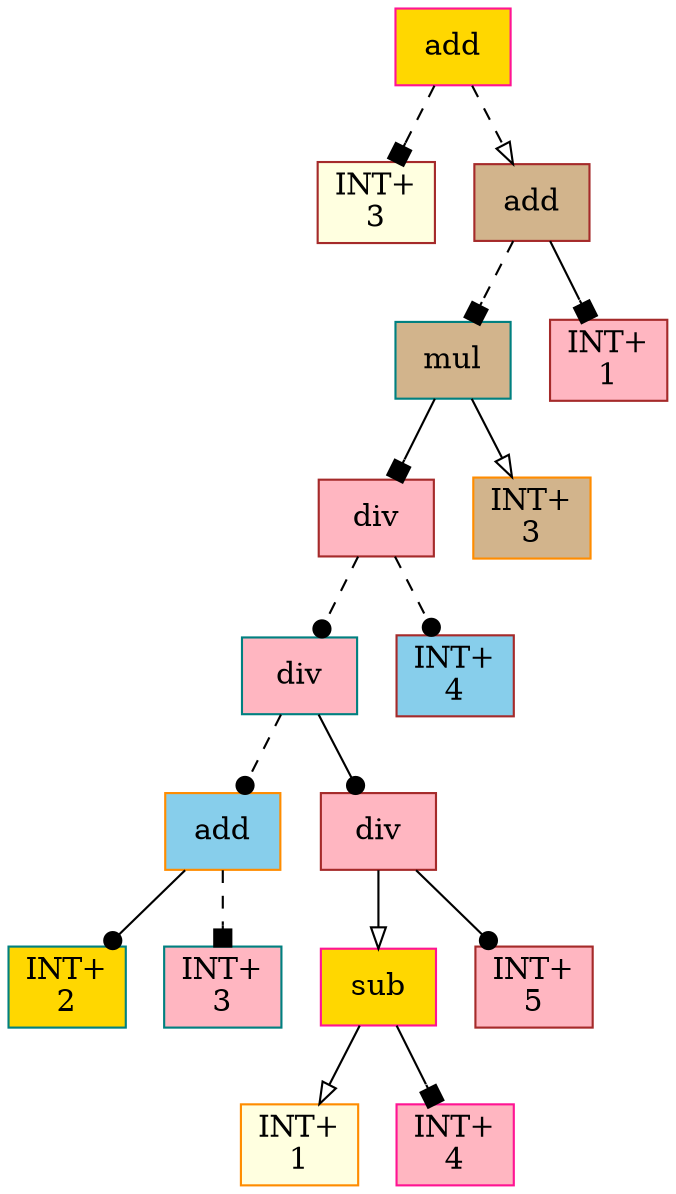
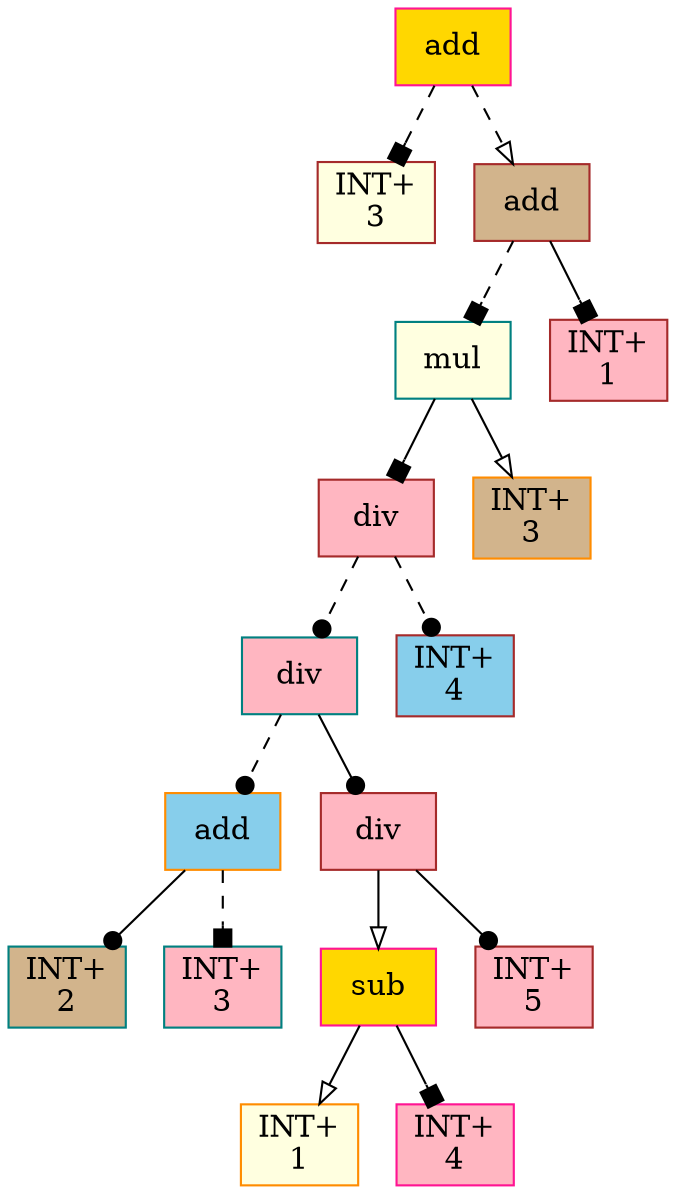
node "mul": fillcolor tan -> lightyellow
node "INT+ 2": fillcolor gold -> tan
